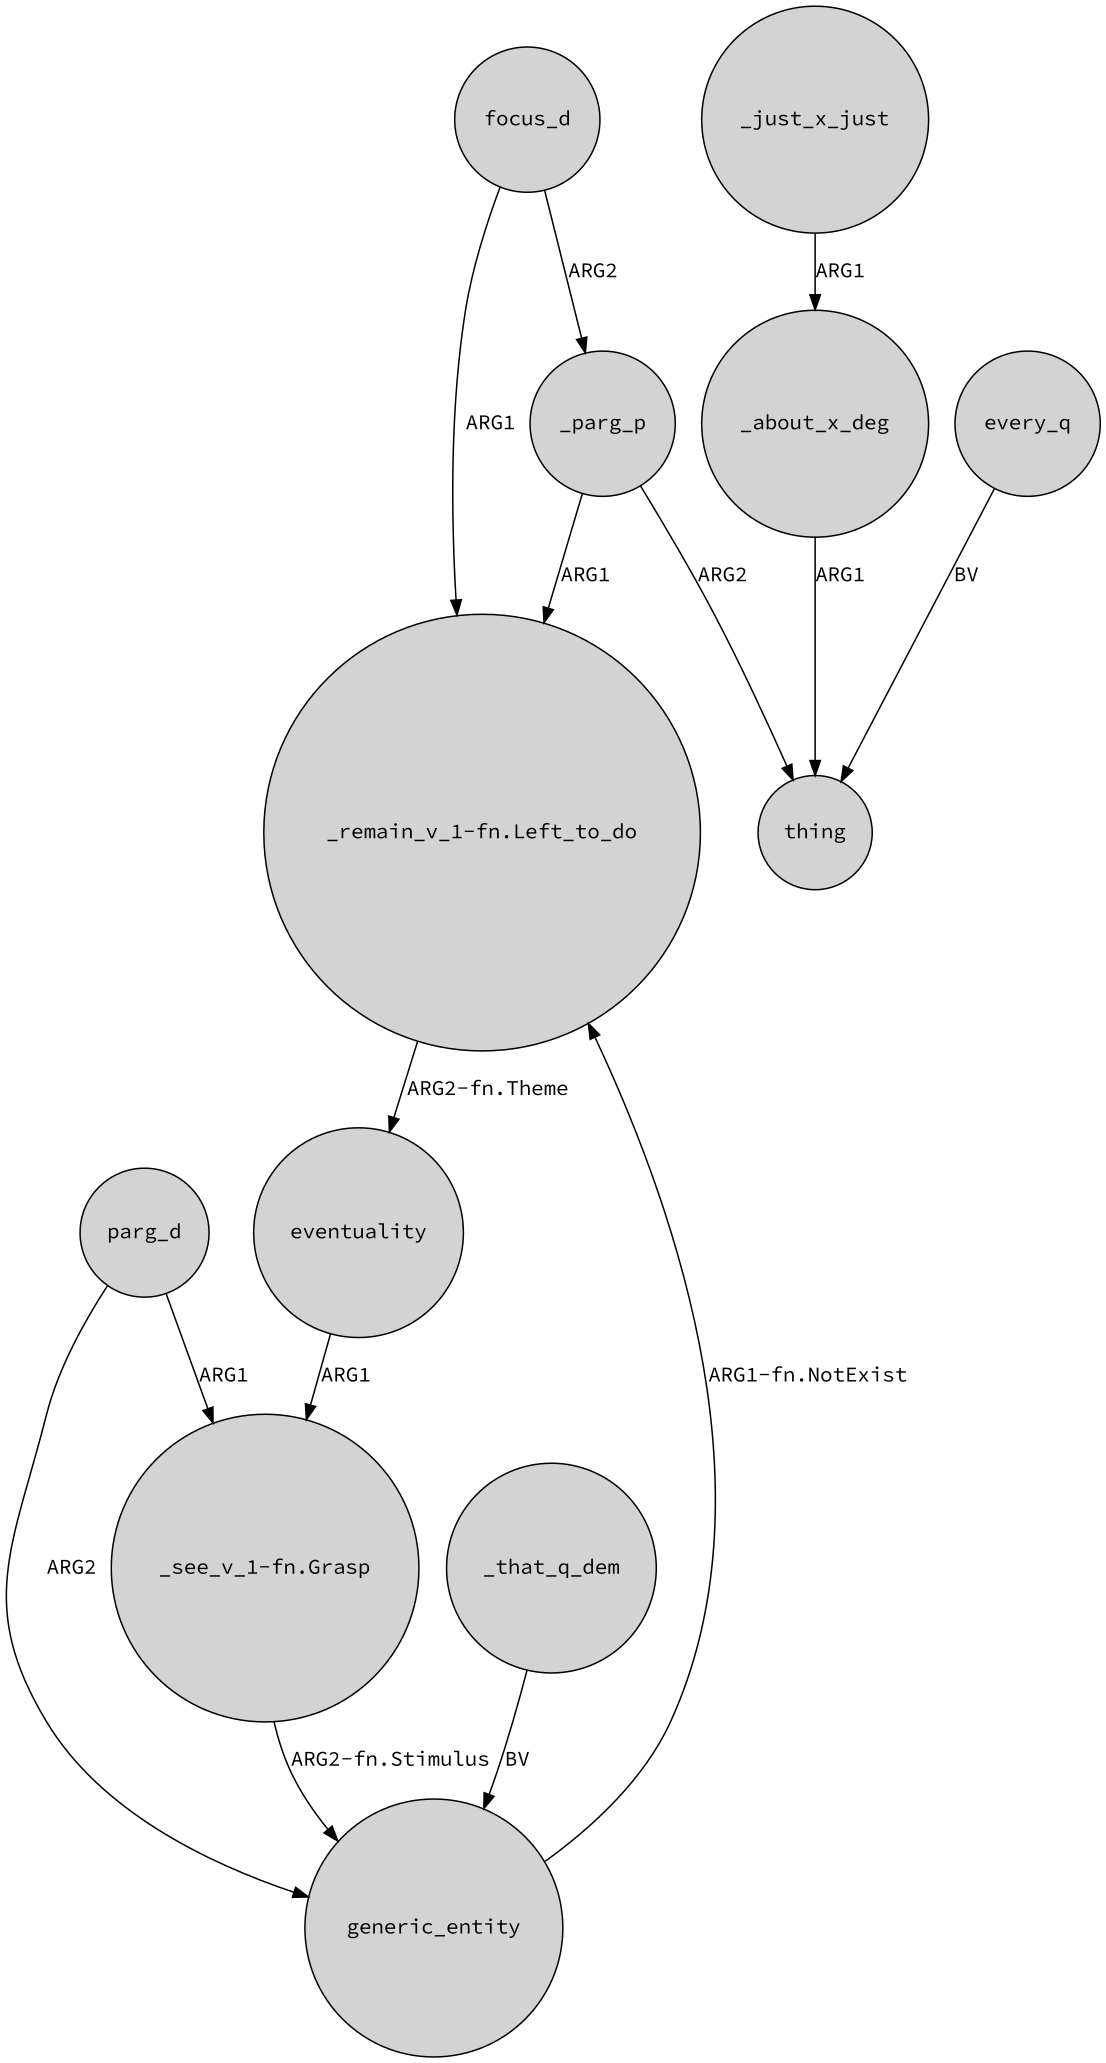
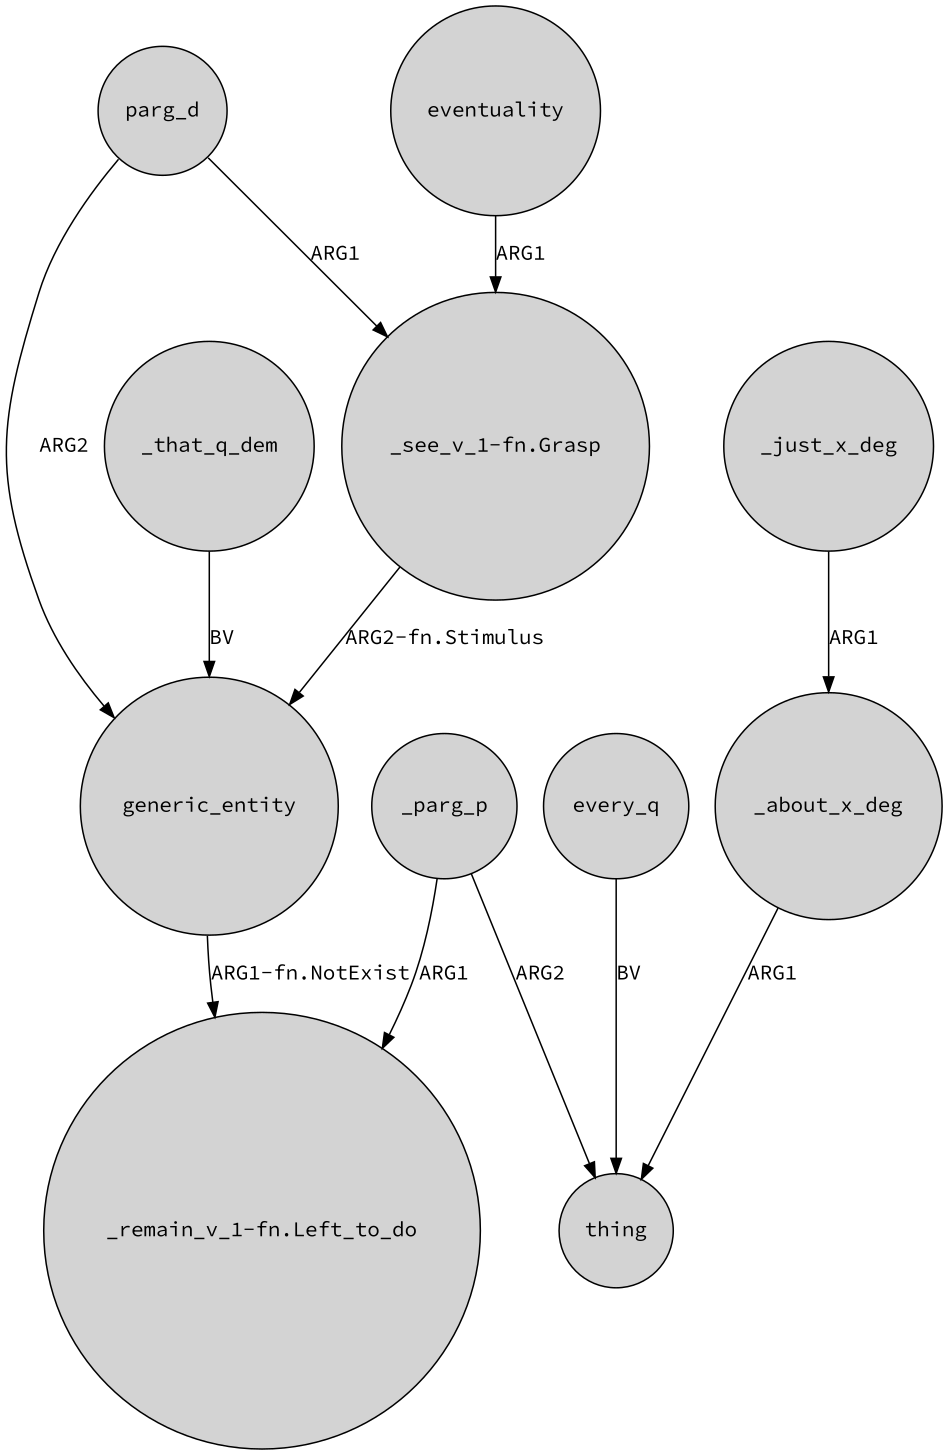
node "focus_d": removed
node "_just_x_just": label "_just_x_just" -> "_just_x_deg"
edge "_remain_v_1-fn.Left_to_do" -> "eventuality": removed, label "ARG2-fn.Theme"
